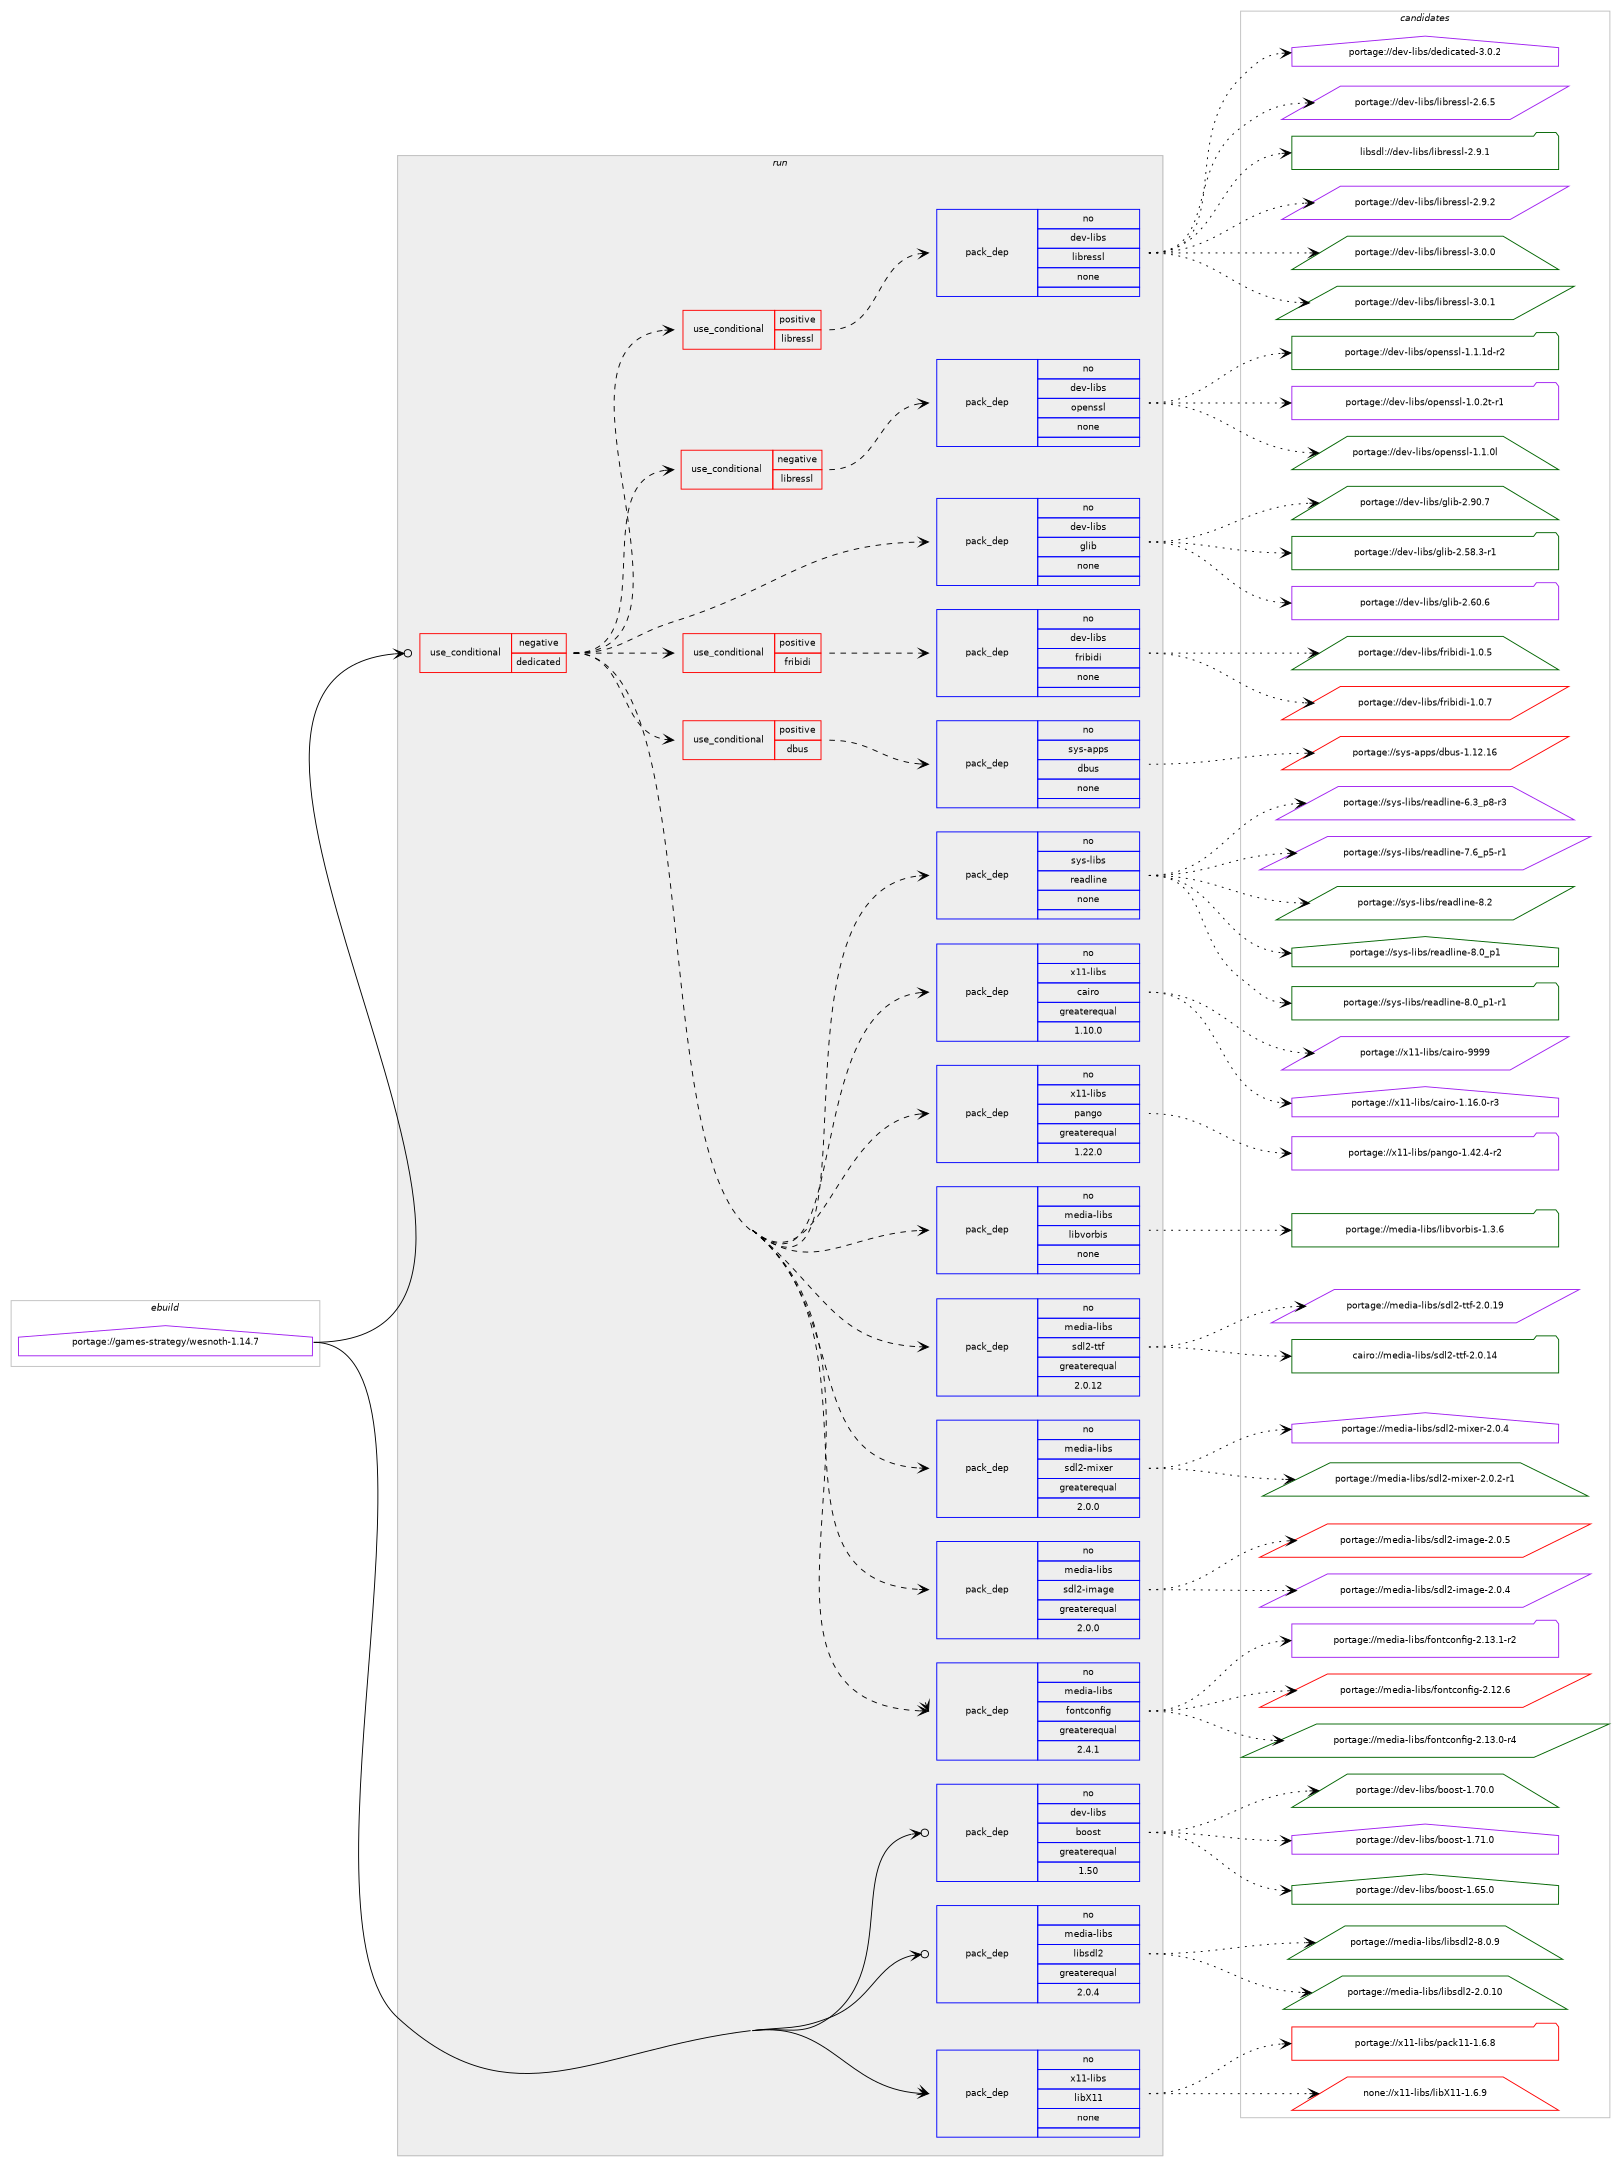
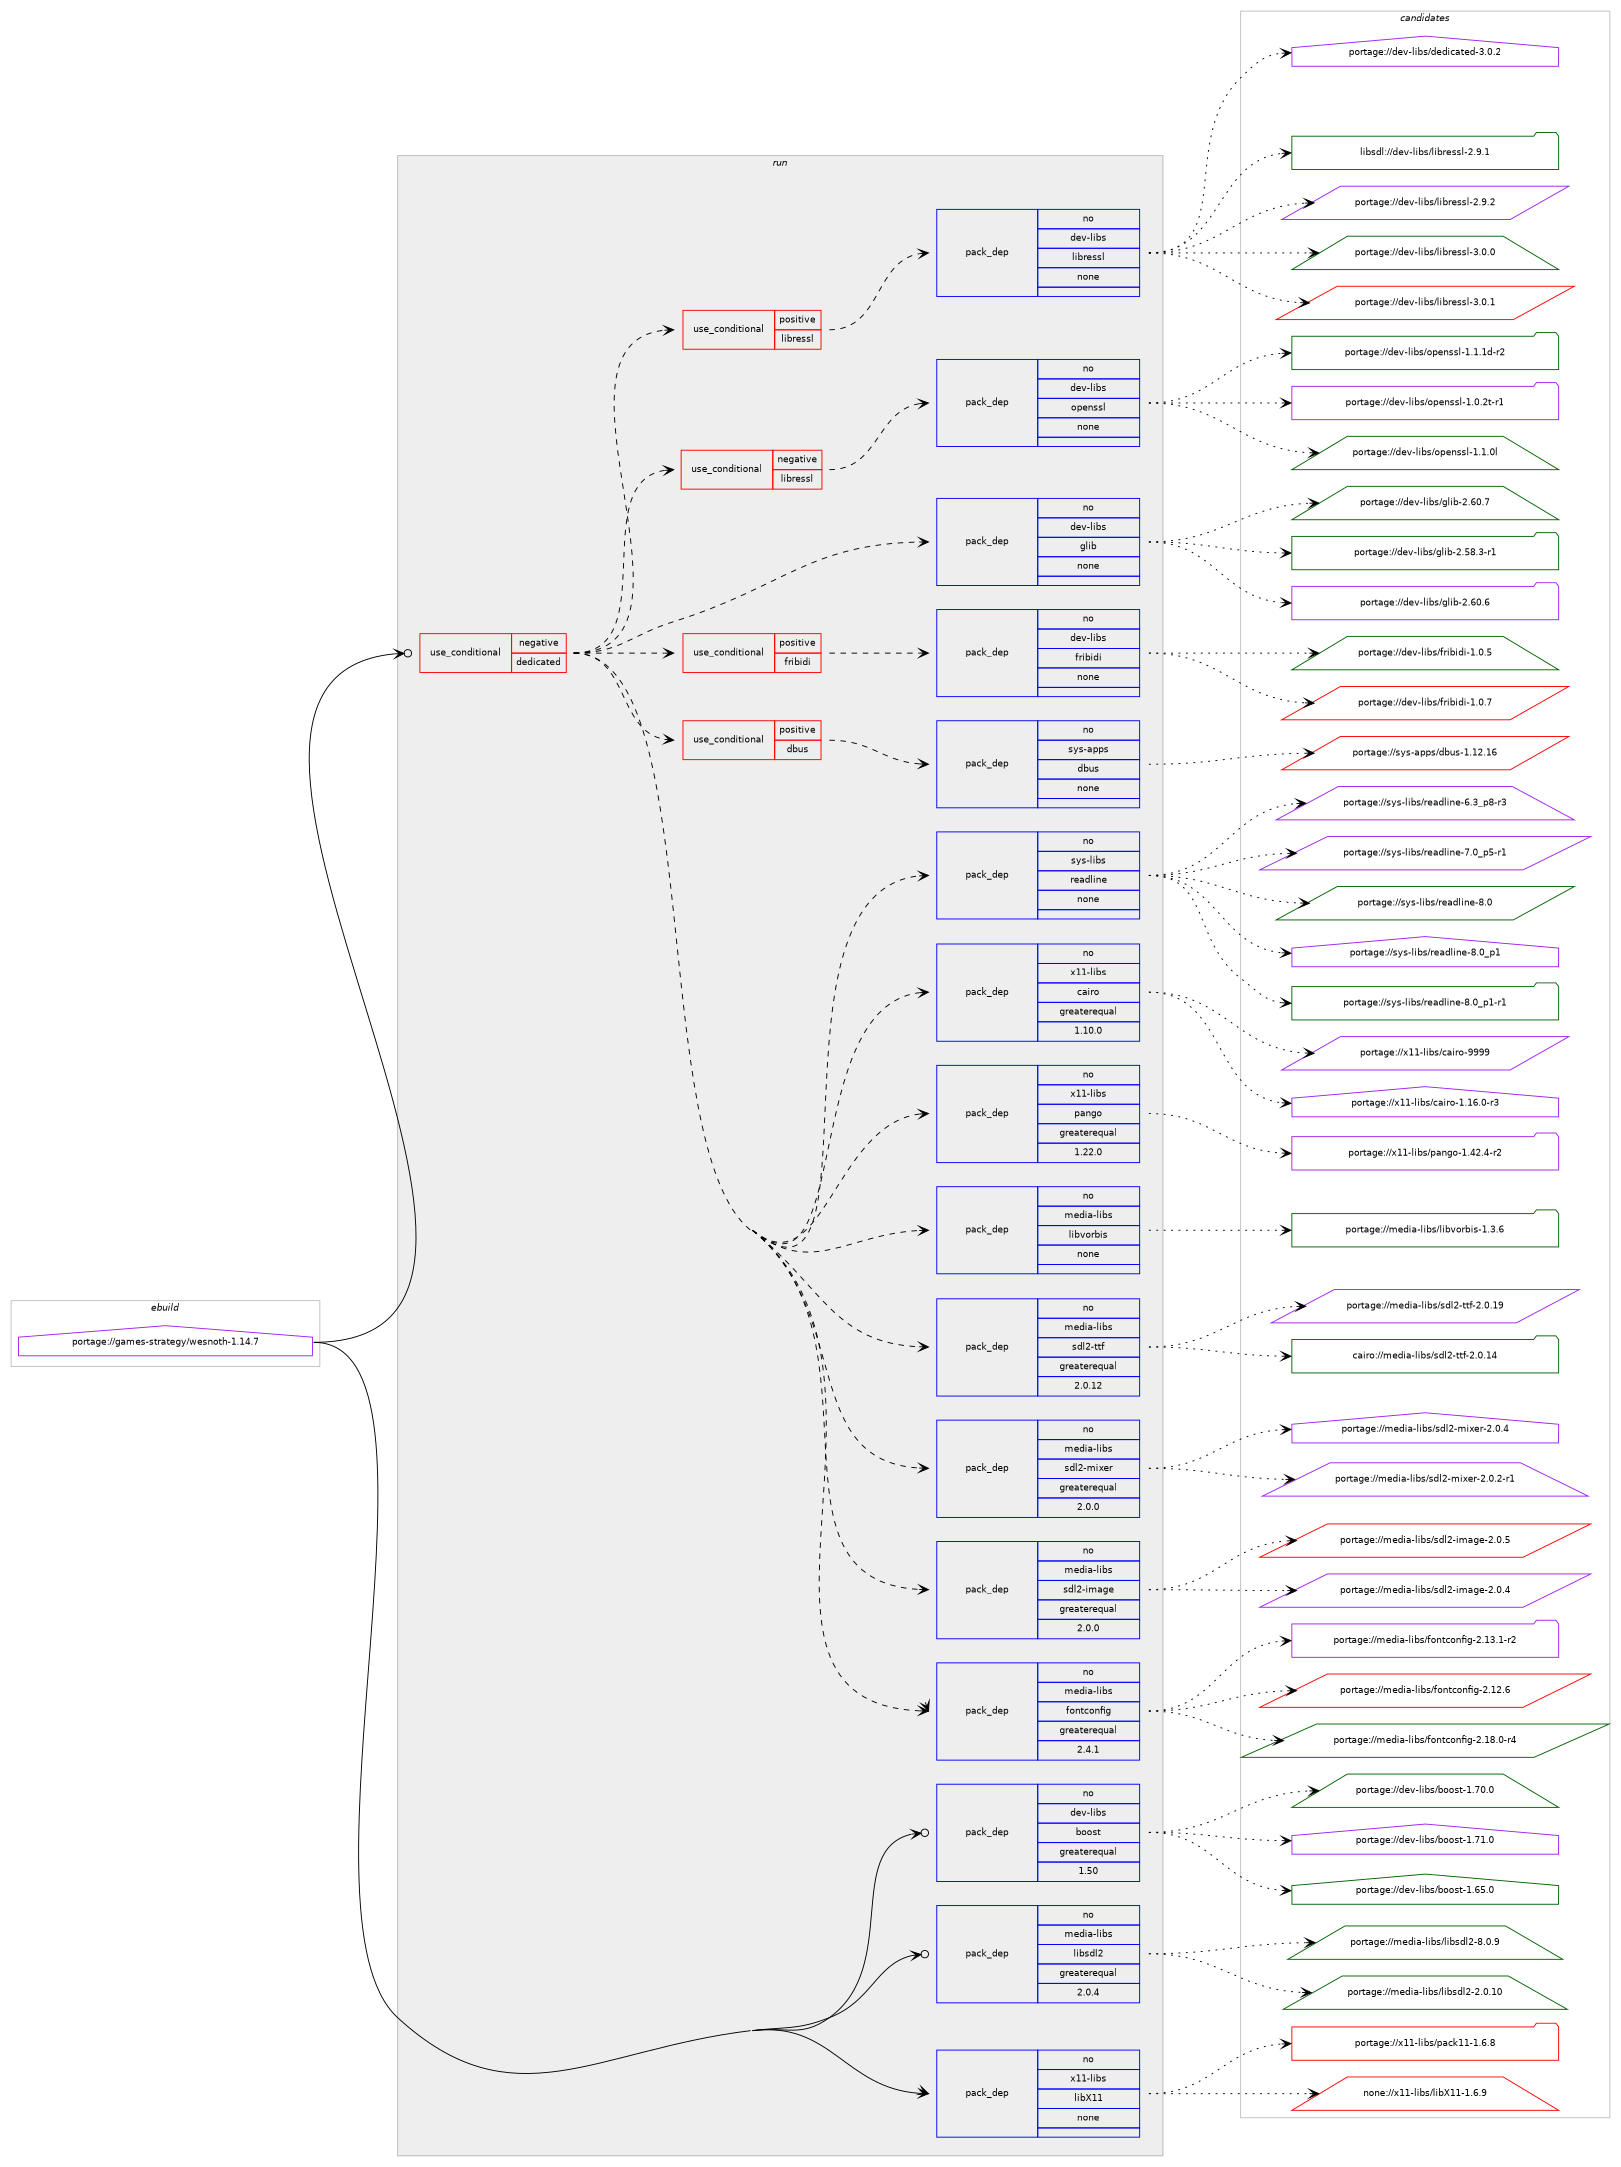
node "portage://dev-libs/libressl-2.6.5": removed
node "portage://dev-libs/libressl-3.0.1": color darkgreen -> red
node "portage://dev-libs/glib-2.90.7": label "portage://dev-libs/glib-2.90.7" -> "portage://dev-libs/glib-2.60.7"
node "portage://sys-libs/readline-7.6_p5-r1": label "portage://sys-libs/readline-7.6_p5-r1" -> "portage://sys-libs/readline-7.0_p5-r1"
node "portage://sys-libs/readline-8.2": label "portage://sys-libs/readline-8.2" -> "portage://sys-libs/readline-8.0"
node "portage://sys-libs/readline-8.0_p1": color darkgreen -> purple
node "portage://media-libs/sdl2-mixer-2.0.2-r1": color darkgreen -> purple
node "portage://media-libs/fontconfig-2.13.0-r4": label "portage://media-libs/fontconfig-2.13.0-r4" -> "portage://media-libs/fontconfig-2.18.0-r4"
